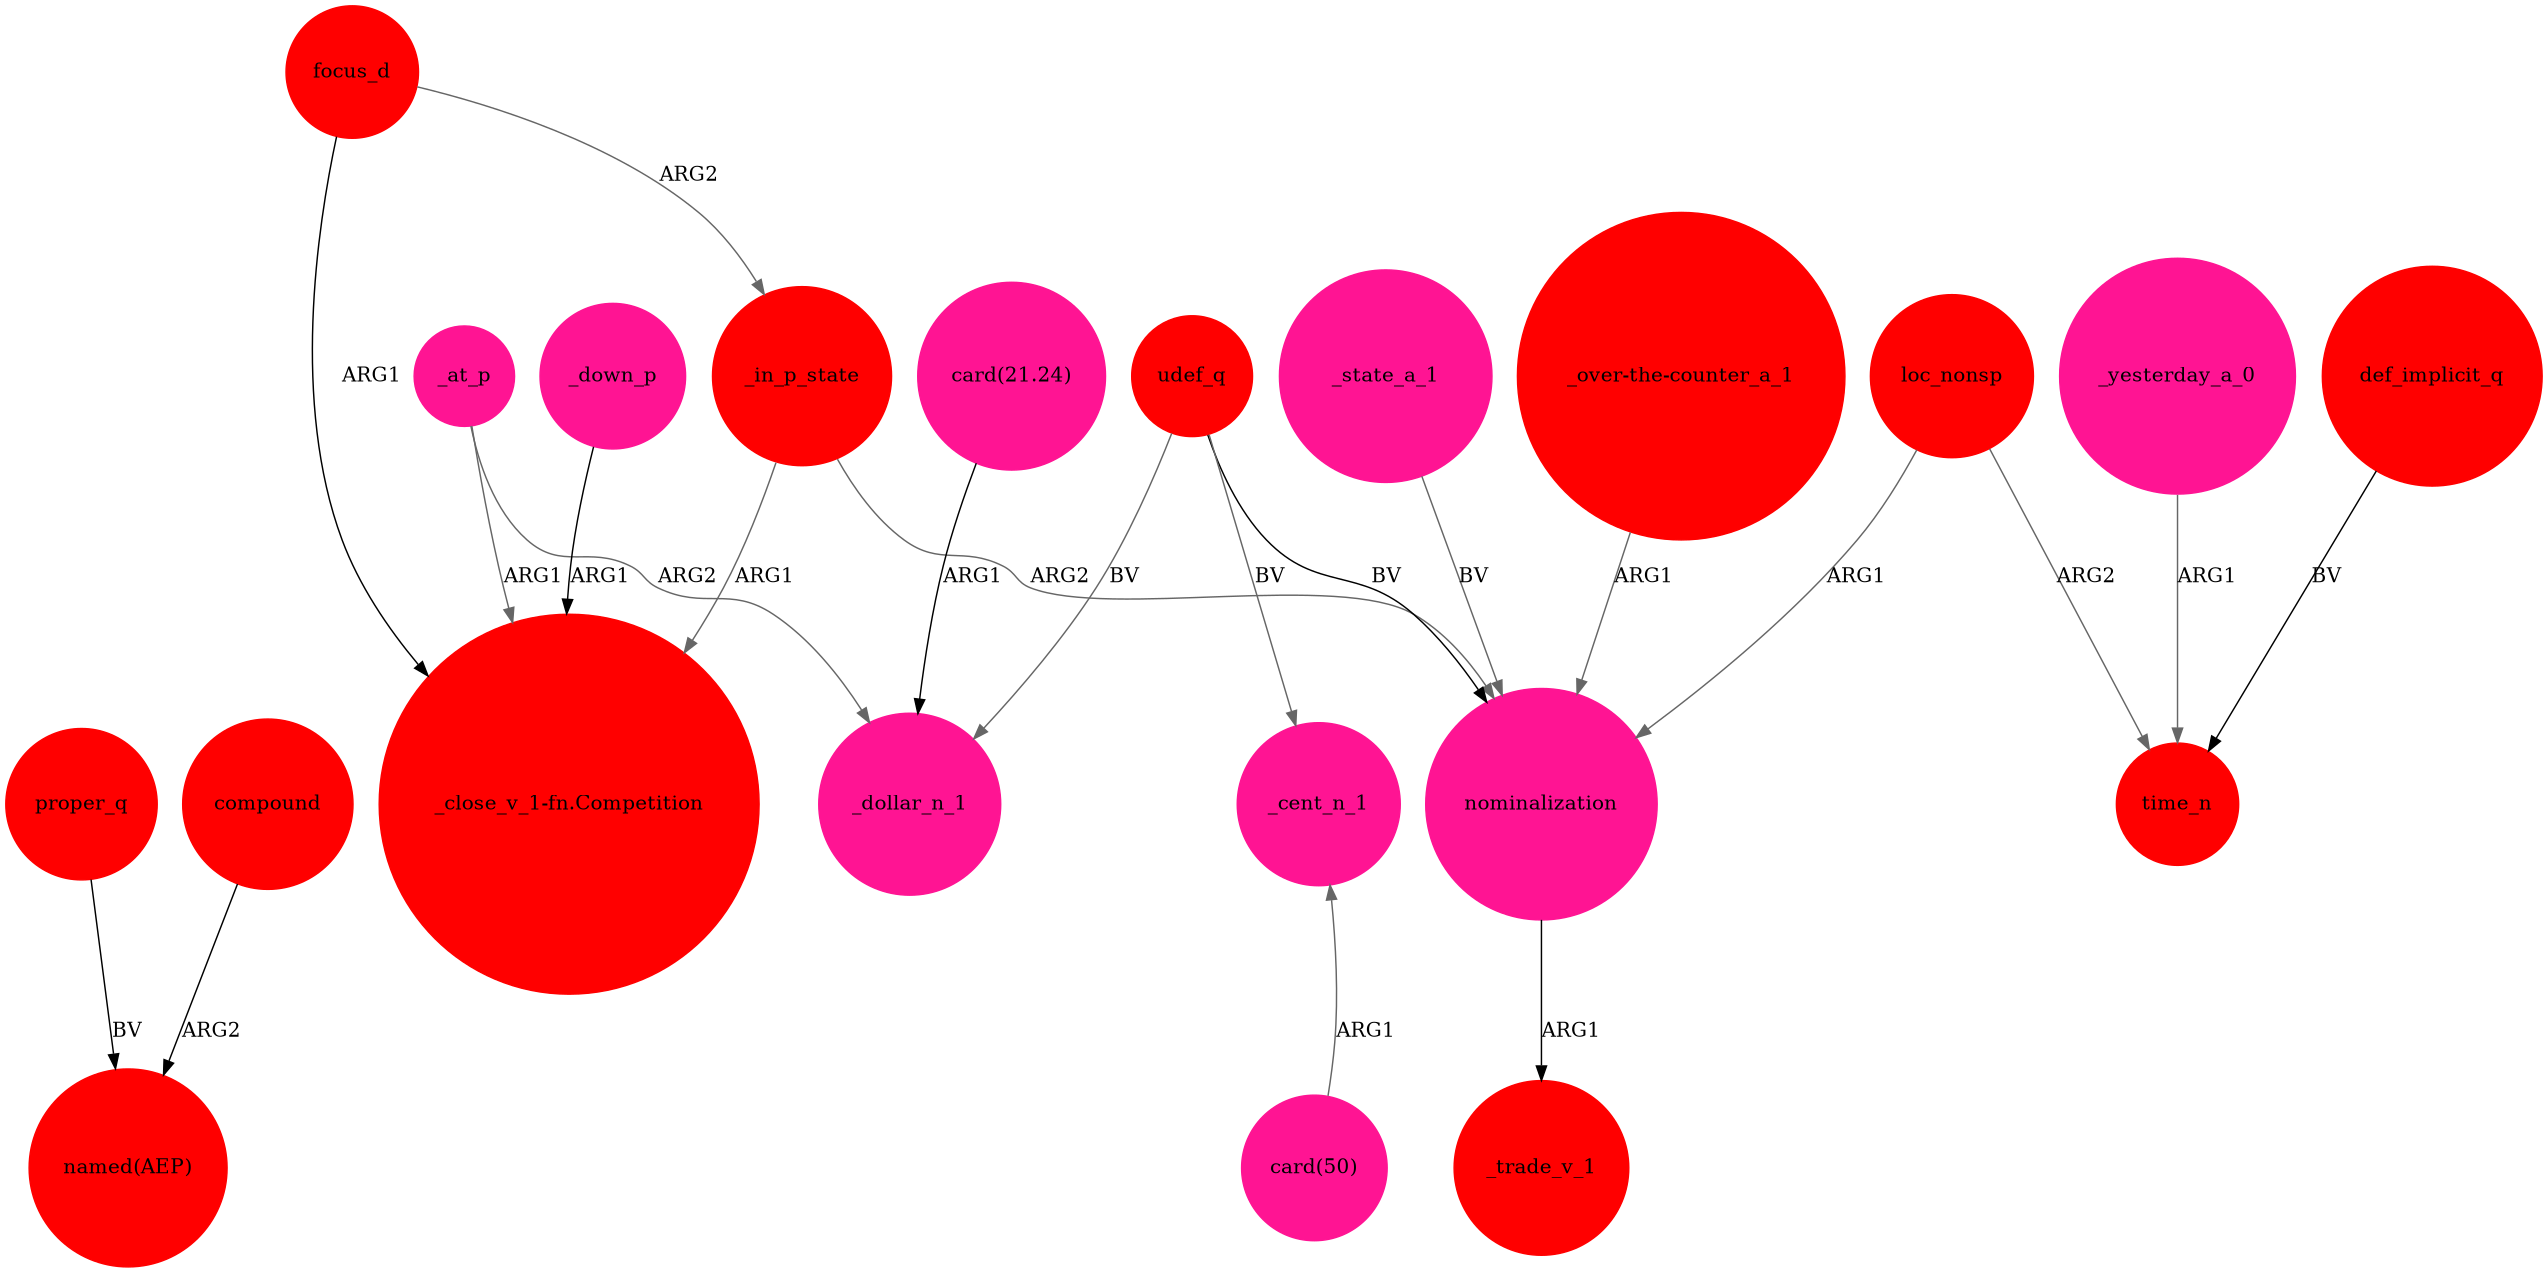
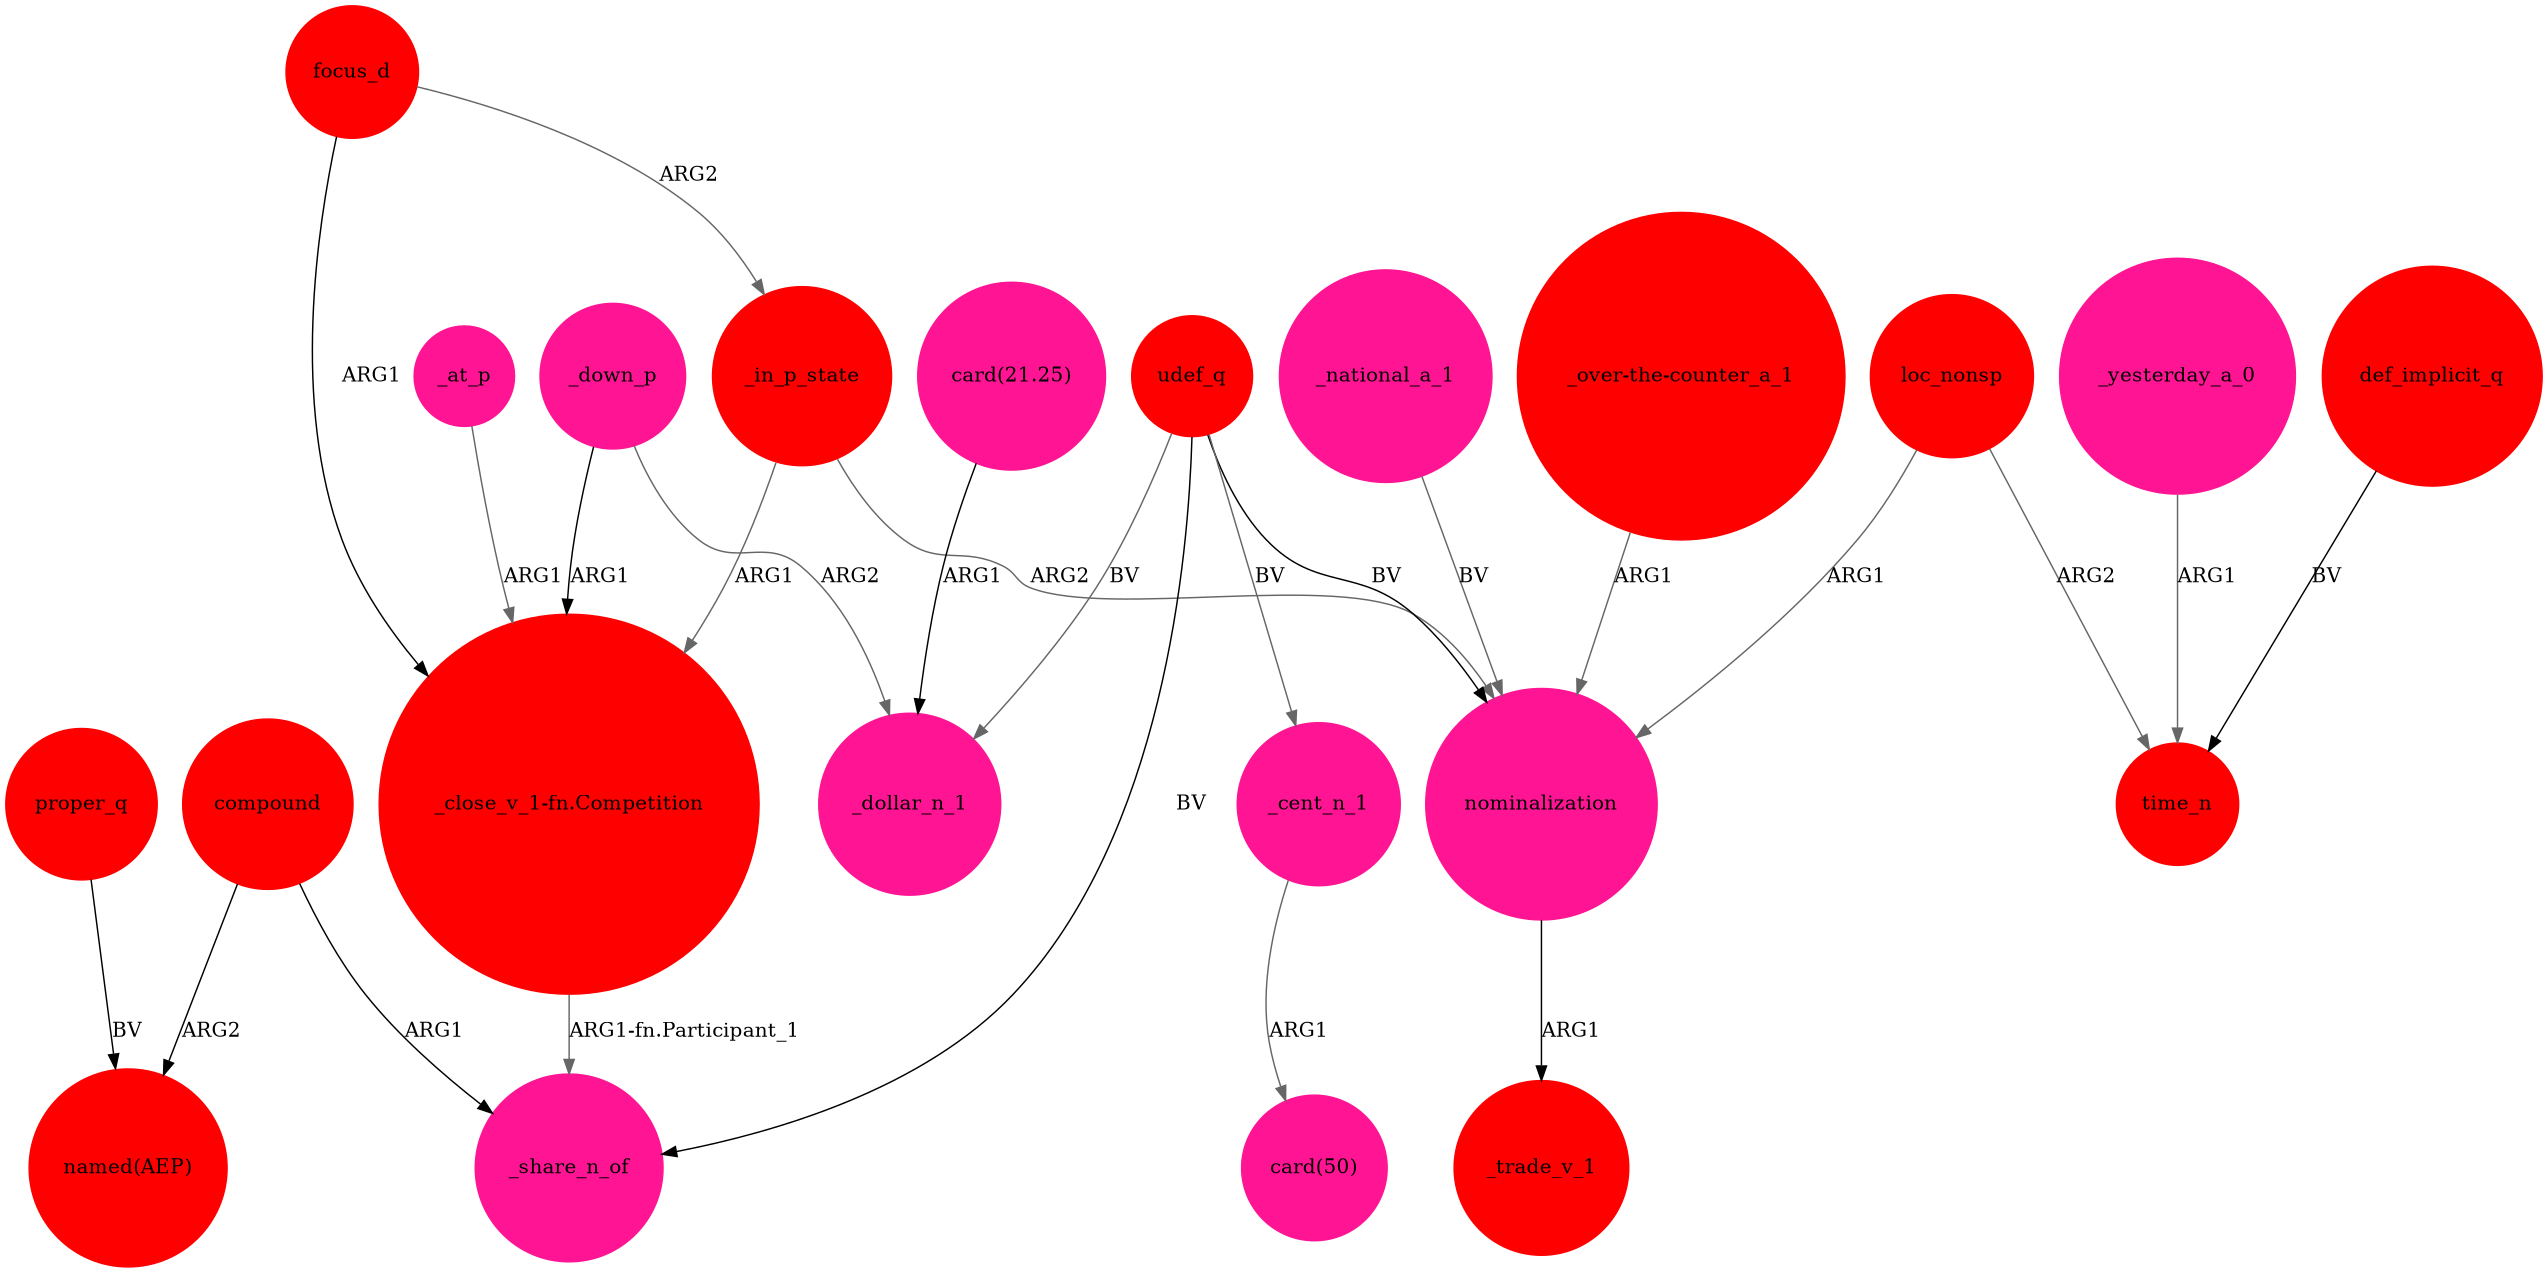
node "card(21.24)": label "card(21.24)" -> "card(21.25)"
node "_state_a_1": label "_state_a_1" -> "_national_a_1"
edge "_at_p" -> "_dollar_n_1": now "_down_p" -> "_dollar_n_1"
edge "card(50)" -> "_cent_n_1": reversed
node "_share_n_of": added
